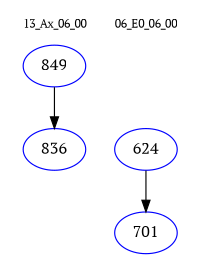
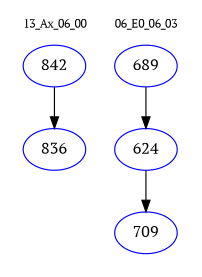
cluster "06_E0_06_00": label "06_E0_06_00" -> "06_E0_06_03"
node "849": label "849" -> "842"
node "689": added
node "701": label "701" -> "709"
